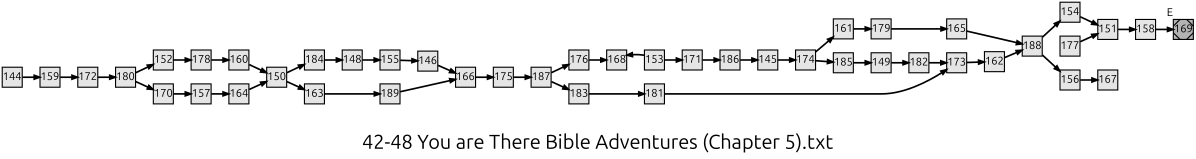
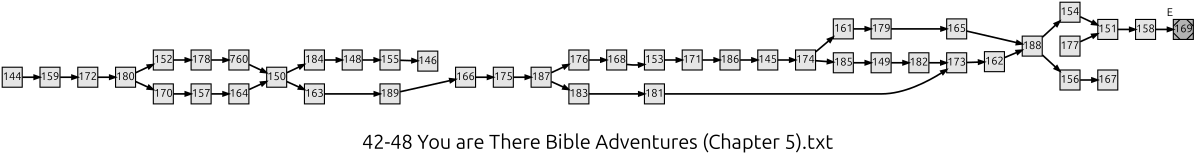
edge "153" -> "168": reversed
node "160": label "160" -> "760"
edge "146" -> "166": removed
